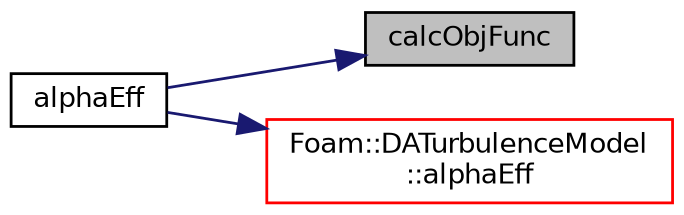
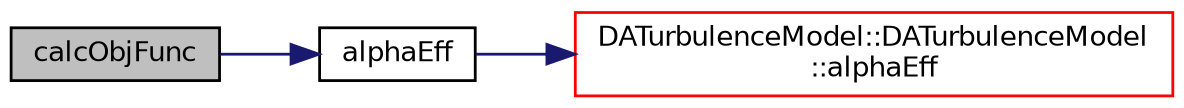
edge "alphaEff" -> "calcObjFunc": reversed
node "Foam::DATurbulenceModel ::alphaEff": label "Foam::DATurbulenceModel ::alphaEff" -> "DATurbulenceModel::DATurbulenceModel ::alphaEff"
